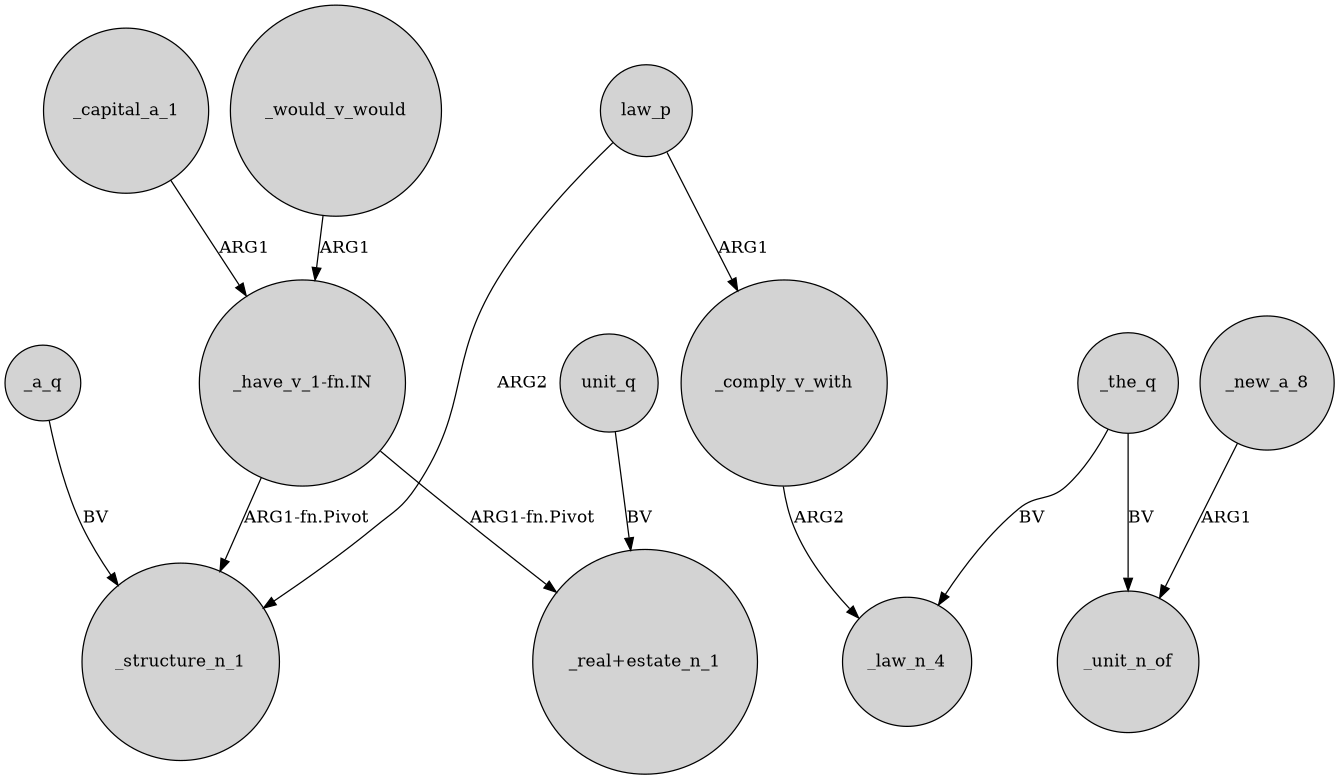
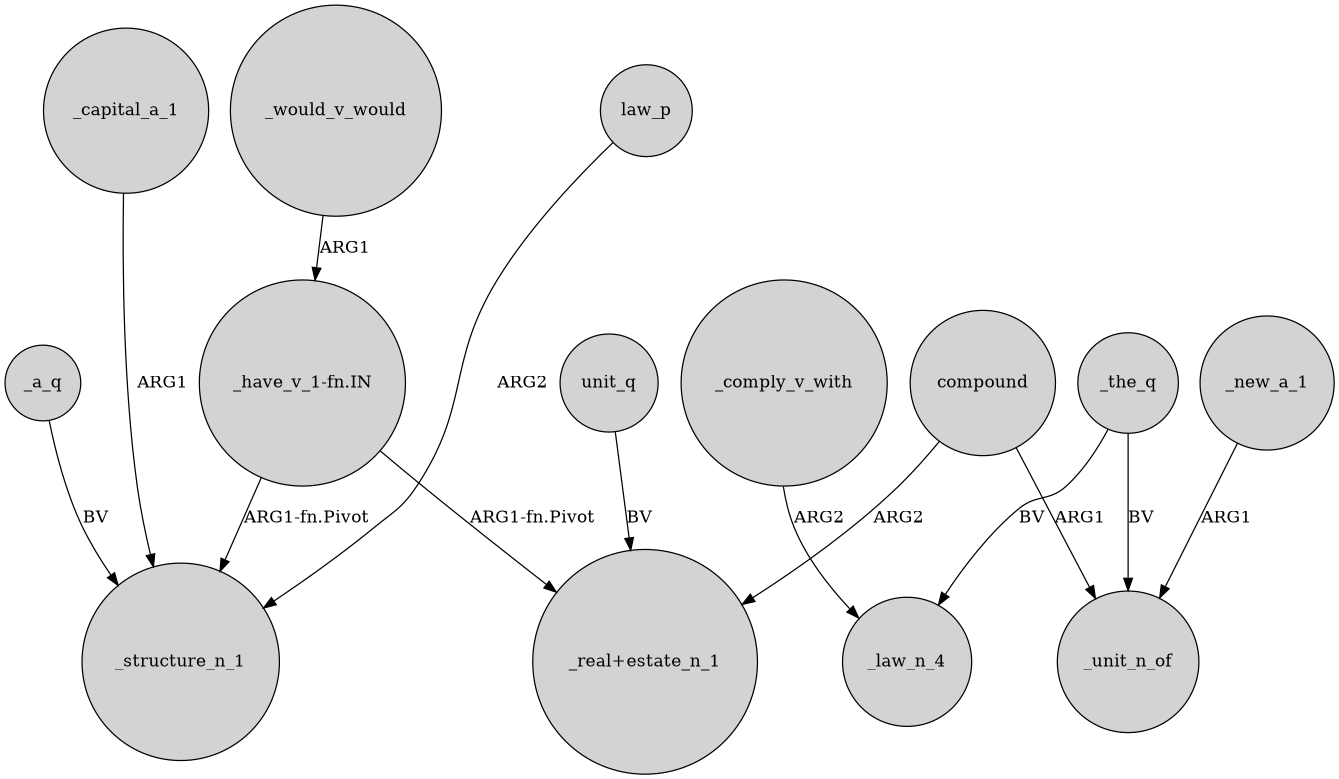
edge "law_p" -> "_comply_v_with": removed, label "ARG1"
edge "_capital_a_1" -> "_have_v_1-fn.IN": now "_capital_a_1" -> "_structure_n_1"
node "compound": added
node "_new_a_8": label "_new_a_8" -> "_new_a_1"
